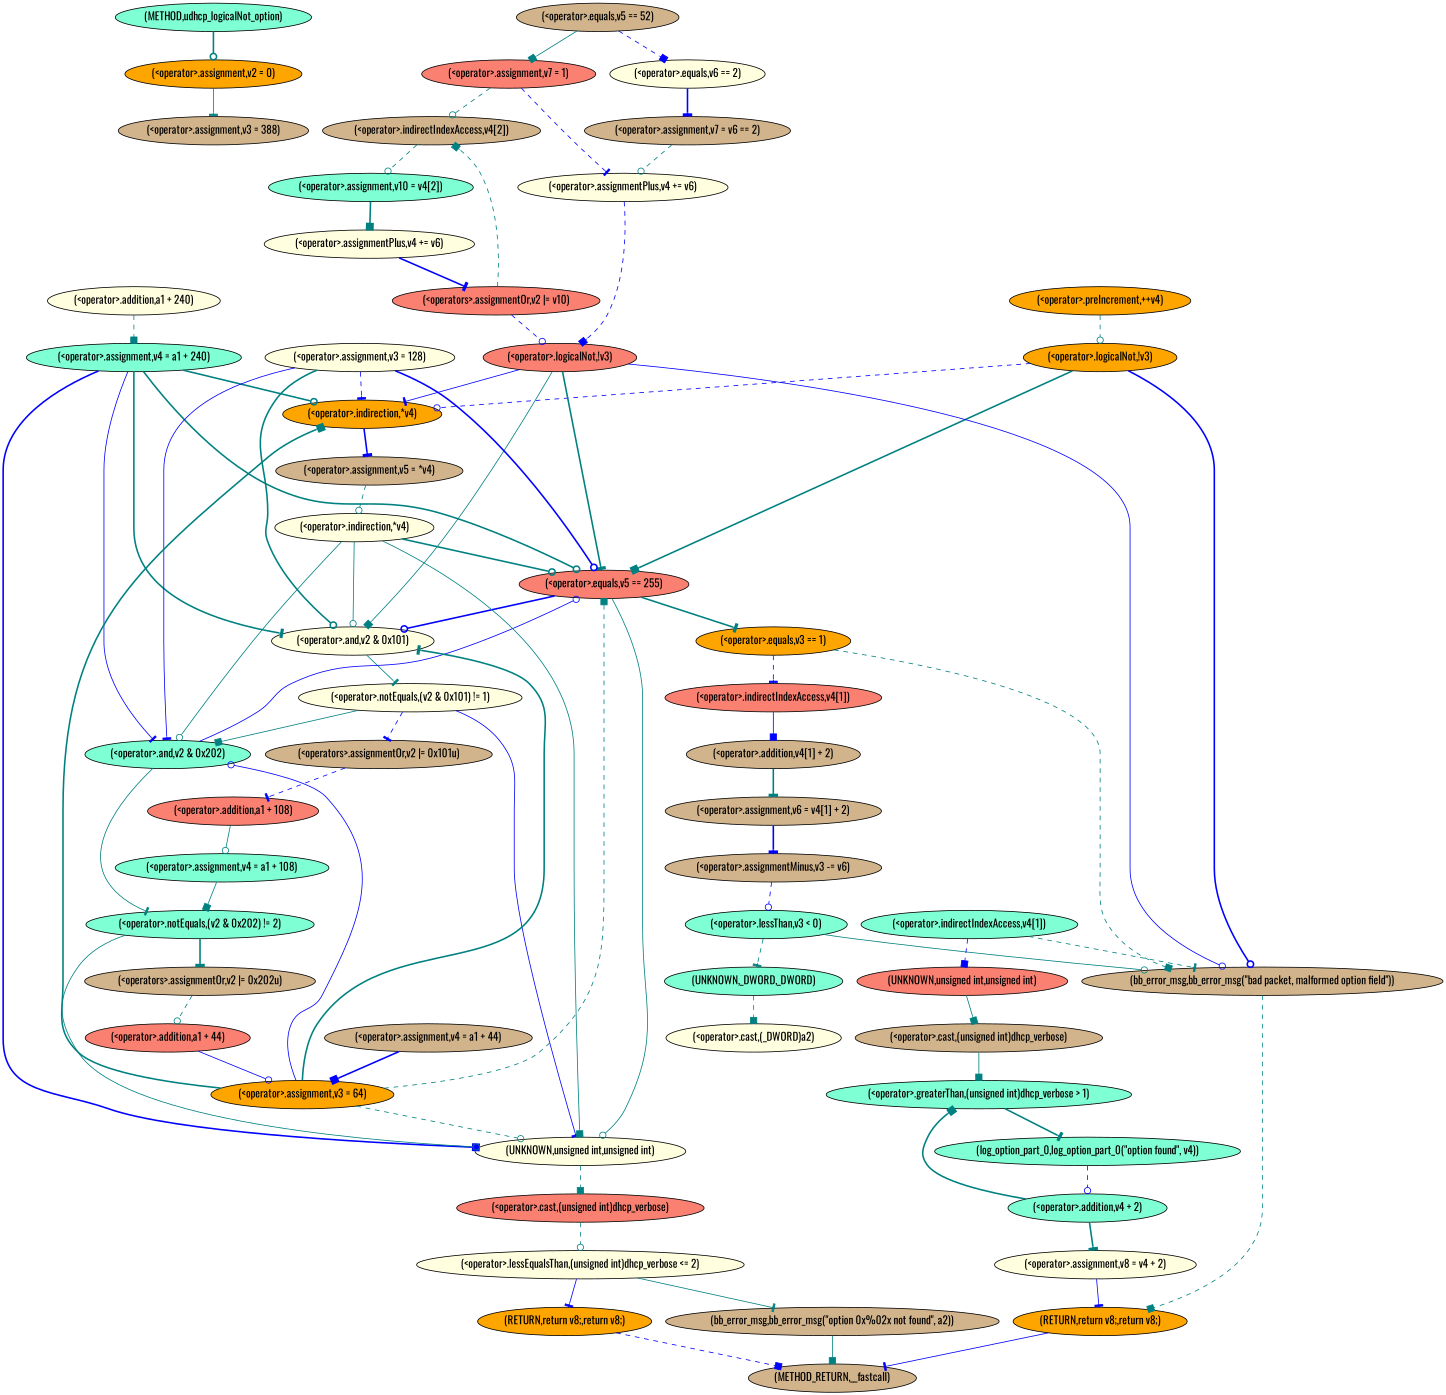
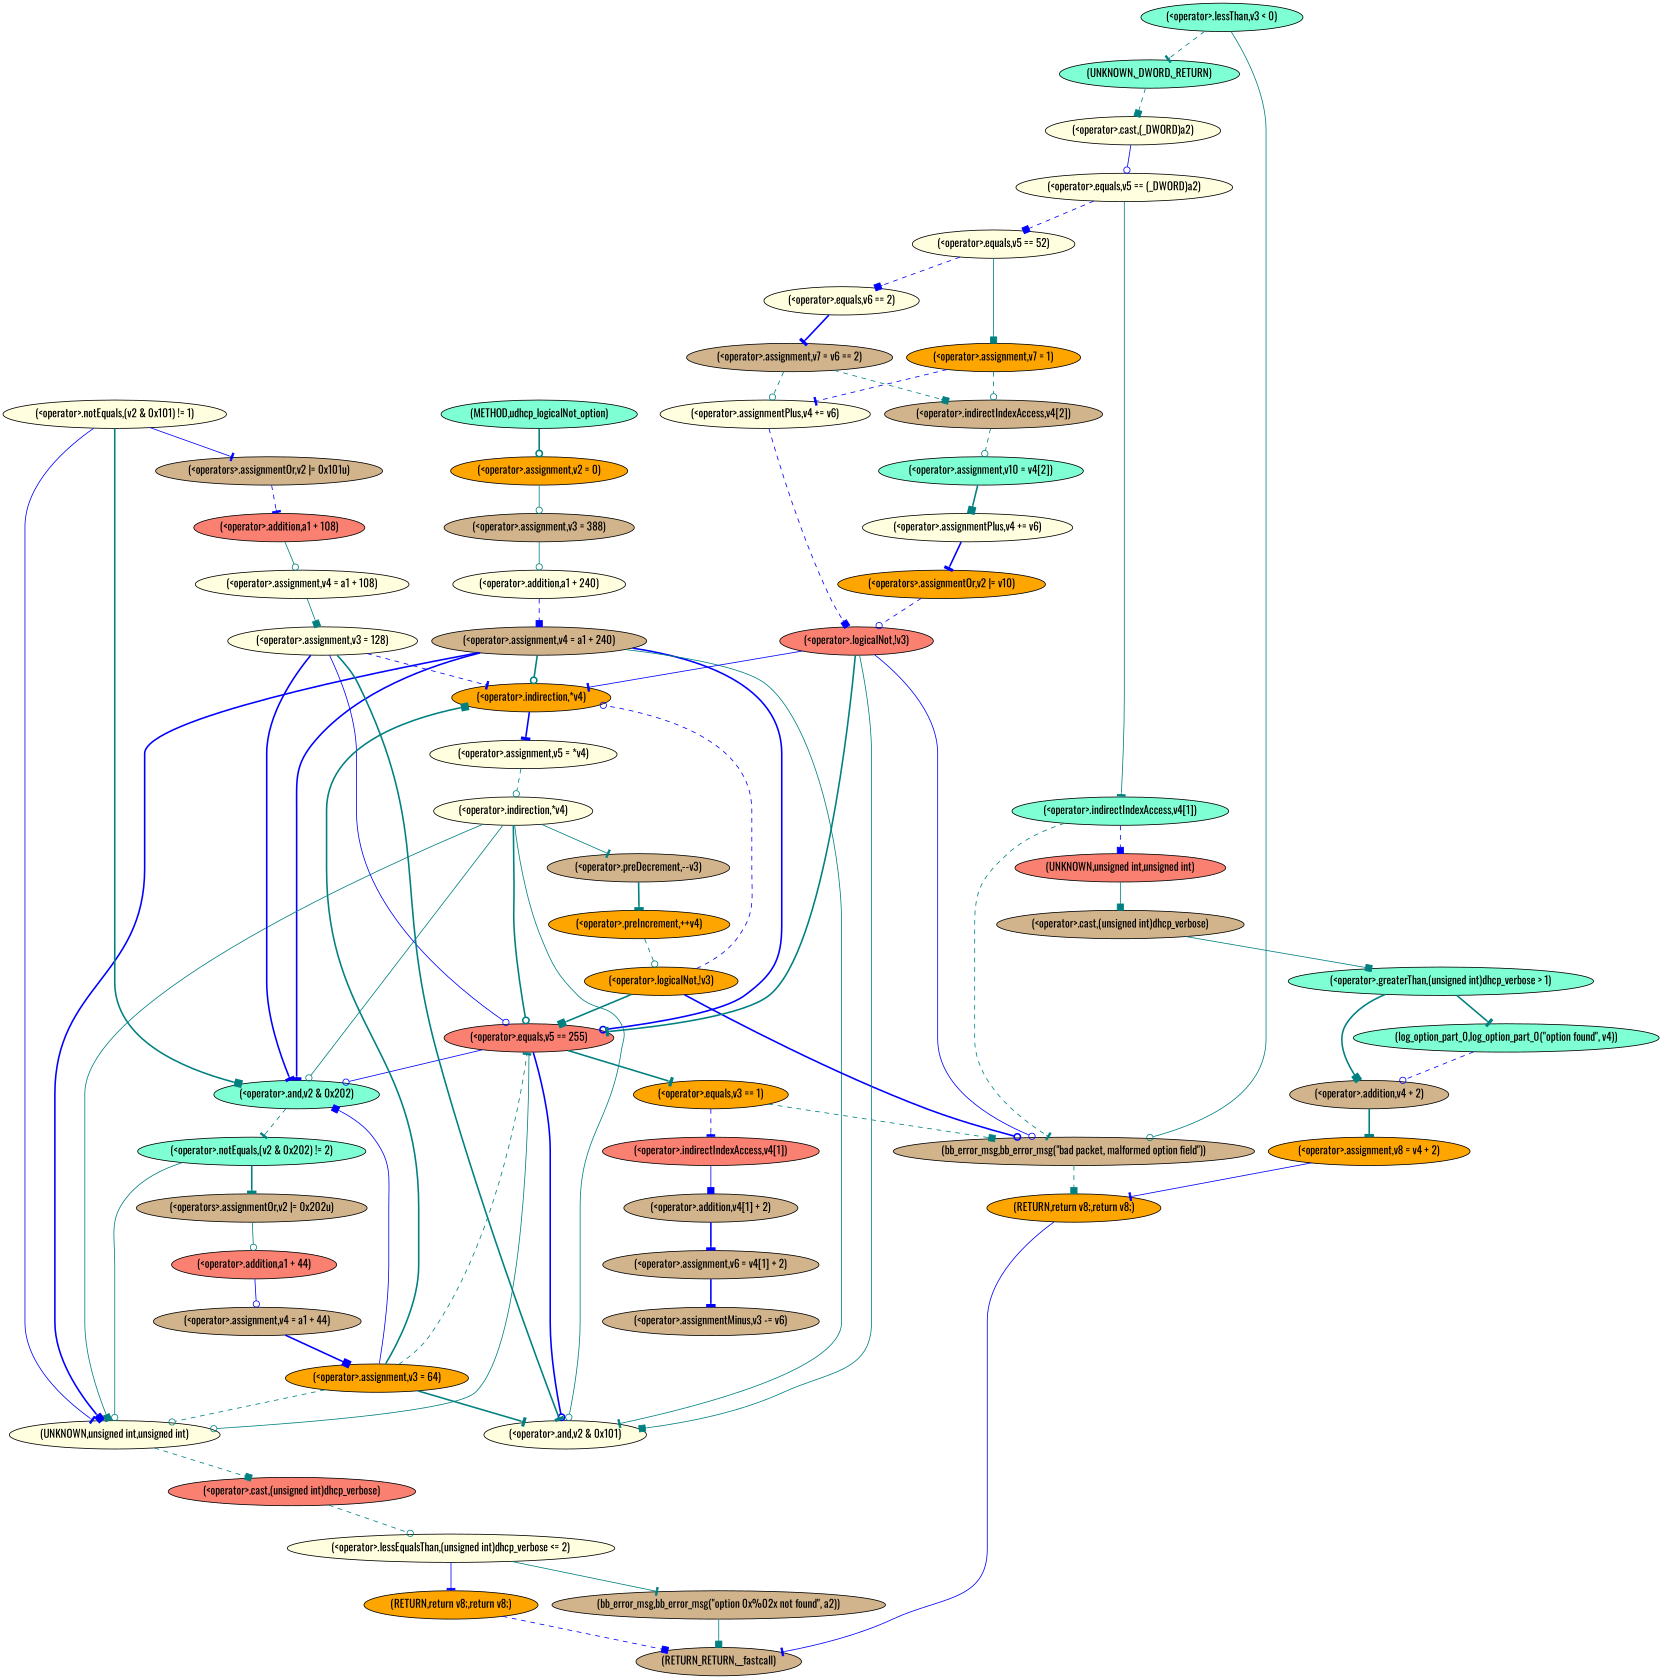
node "(<operator>.equals,v5 == 52)": fillcolor tan -> lightyellow
node "(<operator>.assignment,v7 = 1)": fillcolor salmon -> orange
edge "(<operator>.assignment,v2 = 0)" -> "(<operator>.assignment,v3 = 388)": arrowhead tee -> odot
node "(<operator>.equals,v5 == (_DWORD)a2)": added
edge "(<operators>.assignmentOr,v2 |= v10)" -> "(<operator>.indirectIndexAccess,v4[2])": now "(<operator>.assignment,v7 = v6 == 2)" -> "(<operator>.indirectIndexAccess,v4[2])"
node "(<operators>.assignmentOr,v2 |= v10)": fillcolor salmon -> orange
edge "(<operator>.addition,a1 + 240)" -> "(<operator>.assignment,v4 = a1 + 240)": color teal -> blue
node "(<operator>.assignment,v4 = a1 + 240)": fillcolor aquamarine -> tan
edge "(<operator>.assignment,v3 = 128)" -> "(<operator>.equals,v5 == 255)": style bold -> solid
node "(<operator>.assignment,v5 = *v4)": fillcolor tan -> lightyellow
edge "(<operator>.assignment,v3 = 128)" -> "(<operator>.and,v2 & 0x101)": arrowhead odot -> tee
edge "(<operator>.assignment,v4 = a1 + 240)" -> "(<operator>.equals,v5 == 255)": color teal -> blue
edge "(<operator>.assignment,v3 = 128)" -> "(<operator>.and,v2 & 0x202)": style solid -> bold
edge "(<operator>.assignment,v4 = a1 + 240)" -> "(<operator>.and,v2 & 0x101)": style bold -> solid
edge "(<operator>.assignment,v3 = 388)" -> "(<operator>.addition,a1 + 240)": added
edge "(<operator>.assignment,v4 = a1 + 240)" -> "(<operator>.and,v2 & 0x202)": style solid -> bold
edge "(<operator>.and,v2 & 0x202)" -> "(<operator>.equals,v5 == 255)": reversed
edge "(<operator>.and,v2 & 0x101)" -> "(<operator>.notEquals,(v2 & 0x101) != 1)": removed
edge "(<operator>.notEquals,(v2 & 0x101) != 1)" -> "(<operators>.assignmentOr,v2 |= 0x101u)": style dashed -> solid
edge "(<operator>.notEquals,(v2 & 0x101) != 1)" -> "(<operator>.and,v2 & 0x202)": style solid -> bold
edge "(<operator>.addition,v4[1] + 2)" -> "(<operator>.assignment,v6 = v4[1] + 2)": color teal -> blue
edge "(<operator>.and,v2 & 0x202)" -> "(<operator>.notEquals,(v2 & 0x202) != 2)": style solid -> dashed
node "(<operator>.assignment,v4 = a1 + 108)": fillcolor aquamarine -> lightyellow
node "(<operator>.preDecrement,--v3)": added
edge "(<operator>.assignment,v4 = a1 + 108)" -> "(<operator>.notEquals,(v2 & 0x202) != 2)": now "(<operator>.assignment,v4 = a1 + 108)" -> "(<operator>.assignment,v3 = 128)"
edge "(<operator>.assignmentMinus,v3 -= v6)" -> "(<operator>.lessThan,v3 < 0)": removed
edge "(<operator>.assignment,v3 = 64)" -> "(<operator>.and,v2 & 0x202)": arrowhead odot -> box
edge "(<operator>.assignment,v3 = 64)" -> "(<operator>.equals,v5 == 255)": arrowhead box -> tee
node "(UNKNOWN,_DWORD,_DWORD)": label "(UNKNOWN,_DWORD,_DWORD)" -> "(UNKNOWN,_DWORD,_RETURN)"
edge "(<operators>.assignmentOr,v2 |= 0x202u)" -> "(<operator>.addition,a1 + 44)": style dashed -> solid
edge "(<operator>.addition,a1 + 44)" -> "(<operator>.assignment,v3 = 64)": now "(<operator>.addition,a1 + 44)" -> "(<operator>.assignment,v4 = a1 + 44)"
edge "(<operator>.addition,v4 + 2)" -> "(<operator>.greaterThan,(unsigned int)dhcp_verbose > 1)": reversed
node "(<operator>.addition,v4 + 2)": fillcolor aquamarine -> tan
node "(<operator>.assignment,v8 = v4 + 2)": fillcolor lightyellow -> orange
node "(METHOD_RETURN,__fastcall)": label "(METHOD_RETURN,__fastcall)" -> "(RETURN_RETURN,__fastcall)"
